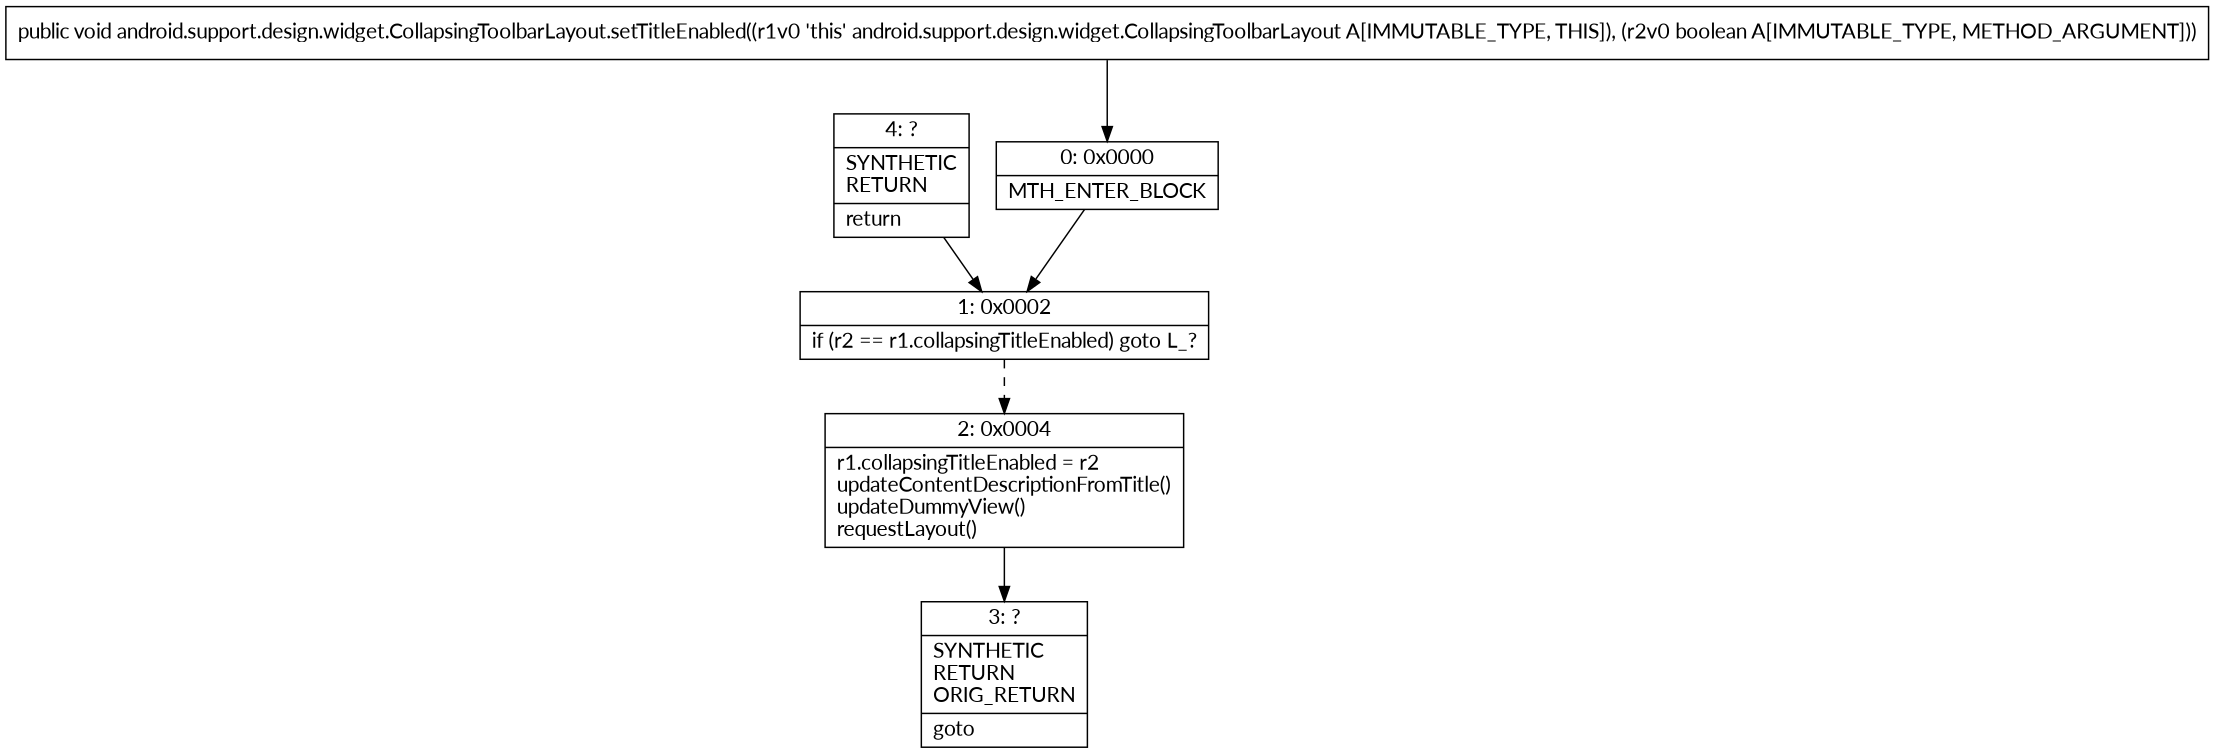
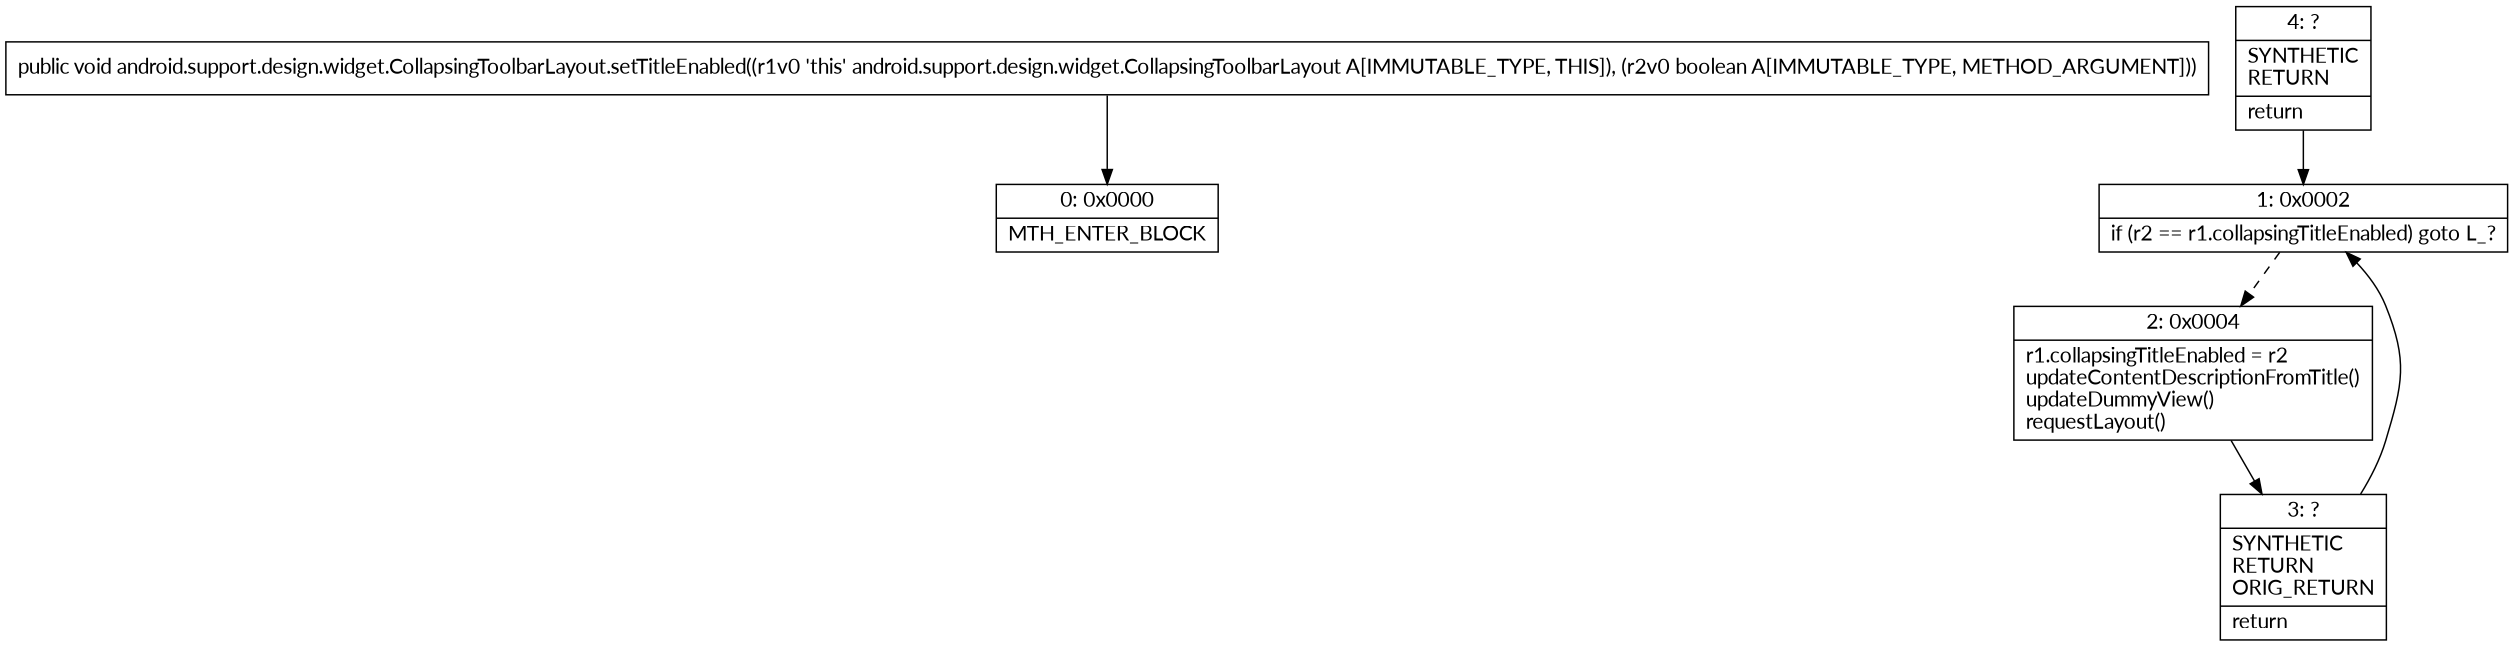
edge "0: 0x0000" -> "1: 0x0002": now "3: ?" -> "1: 0x0002"
node "3: ?": text "goto" -> "return"
